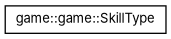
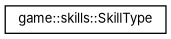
node "game::game::SkillType": label "game::game::SkillType" -> "game::skills::SkillType"
